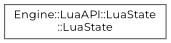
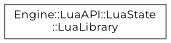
node "Engine::LuaAPI::LuaState ::LuaState": label "Engine::LuaAPI::LuaState ::LuaState" -> "Engine::LuaAPI::LuaState ::LuaLibrary"
